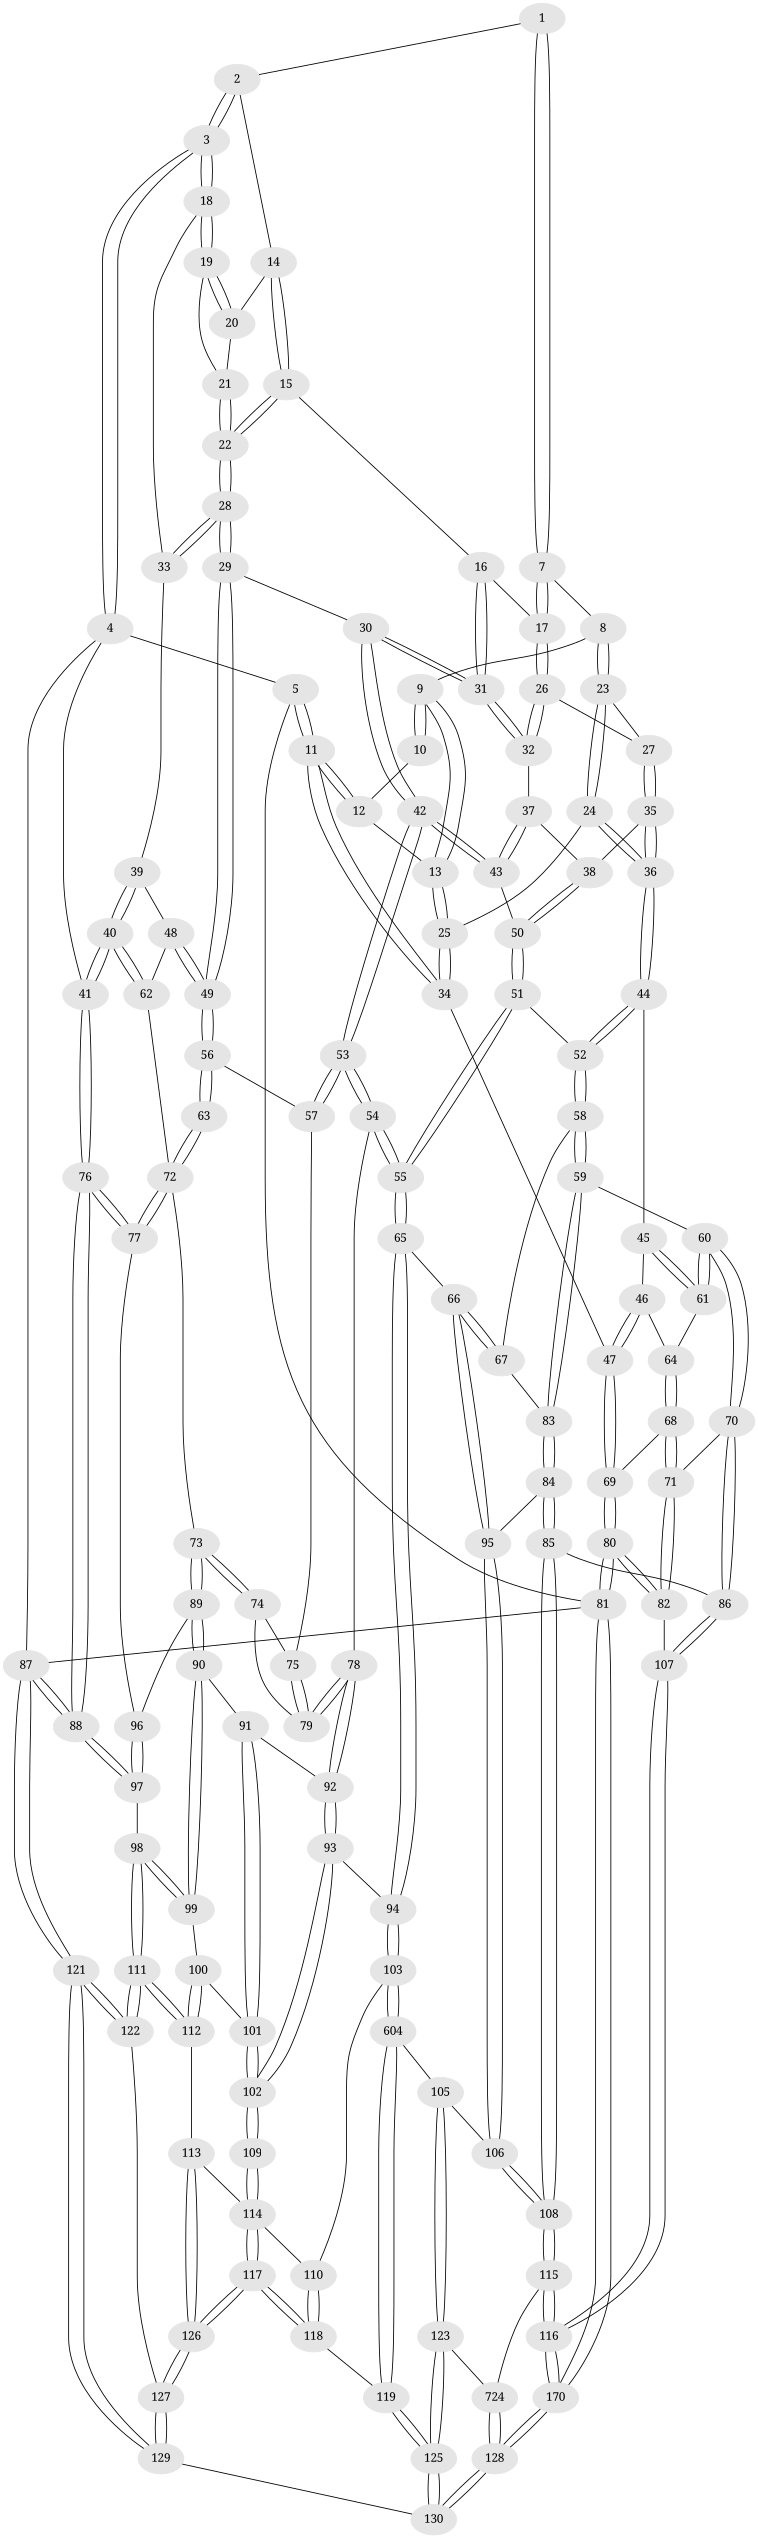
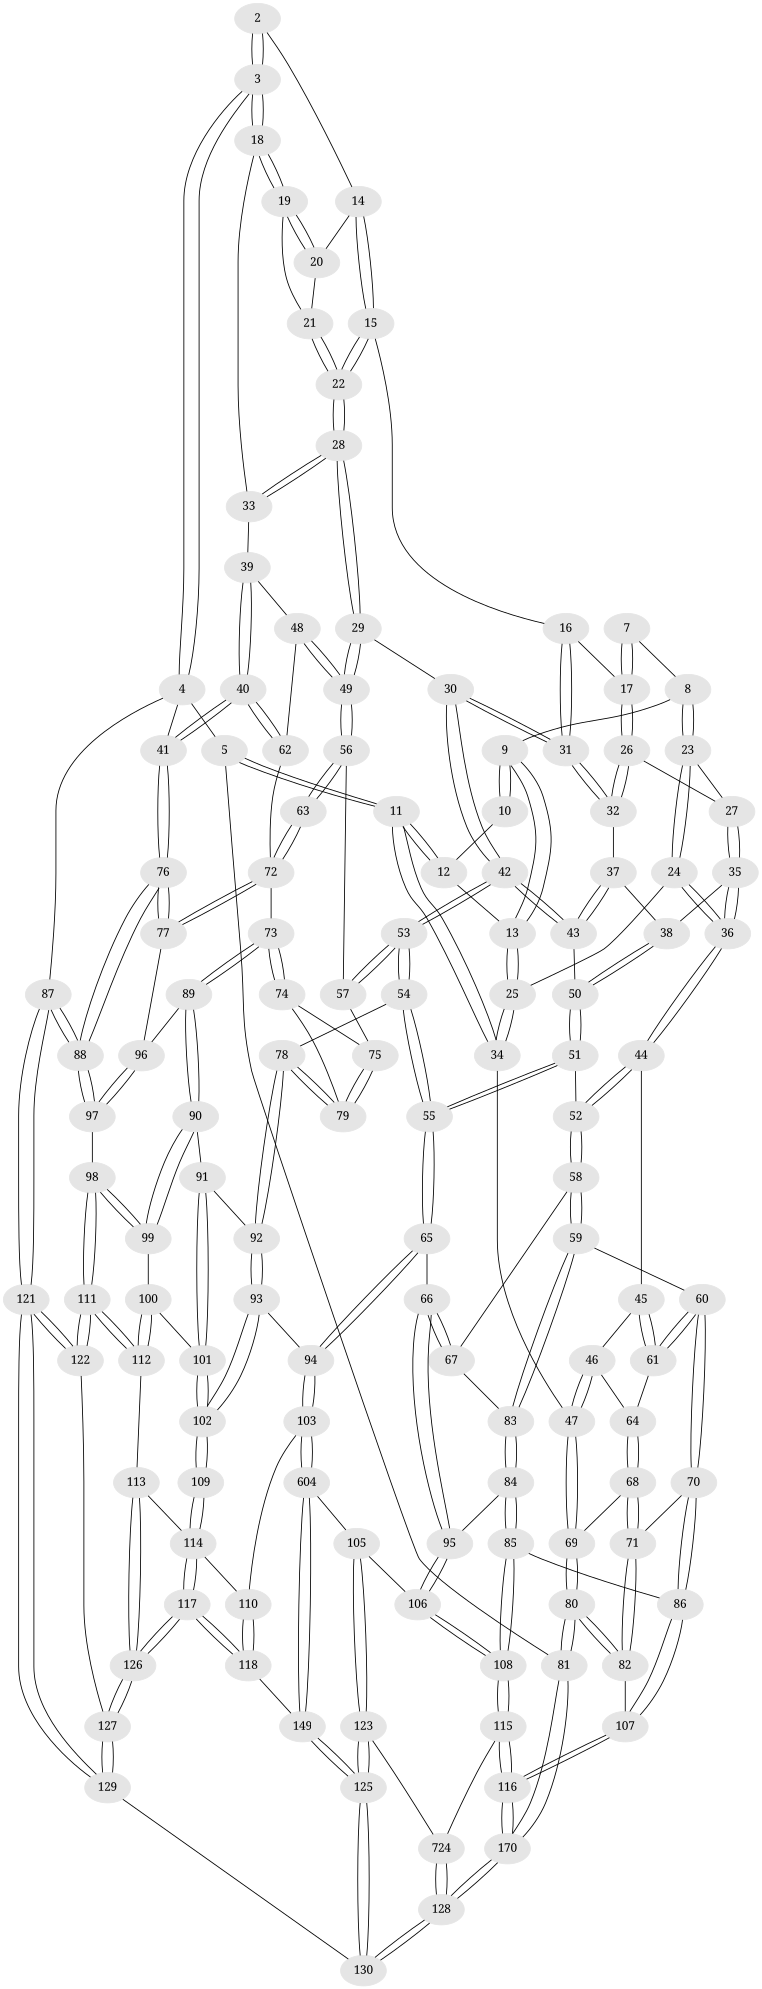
node "1": removed
edge "81" -- "87": removed
node "119": label "119" -> "149"
